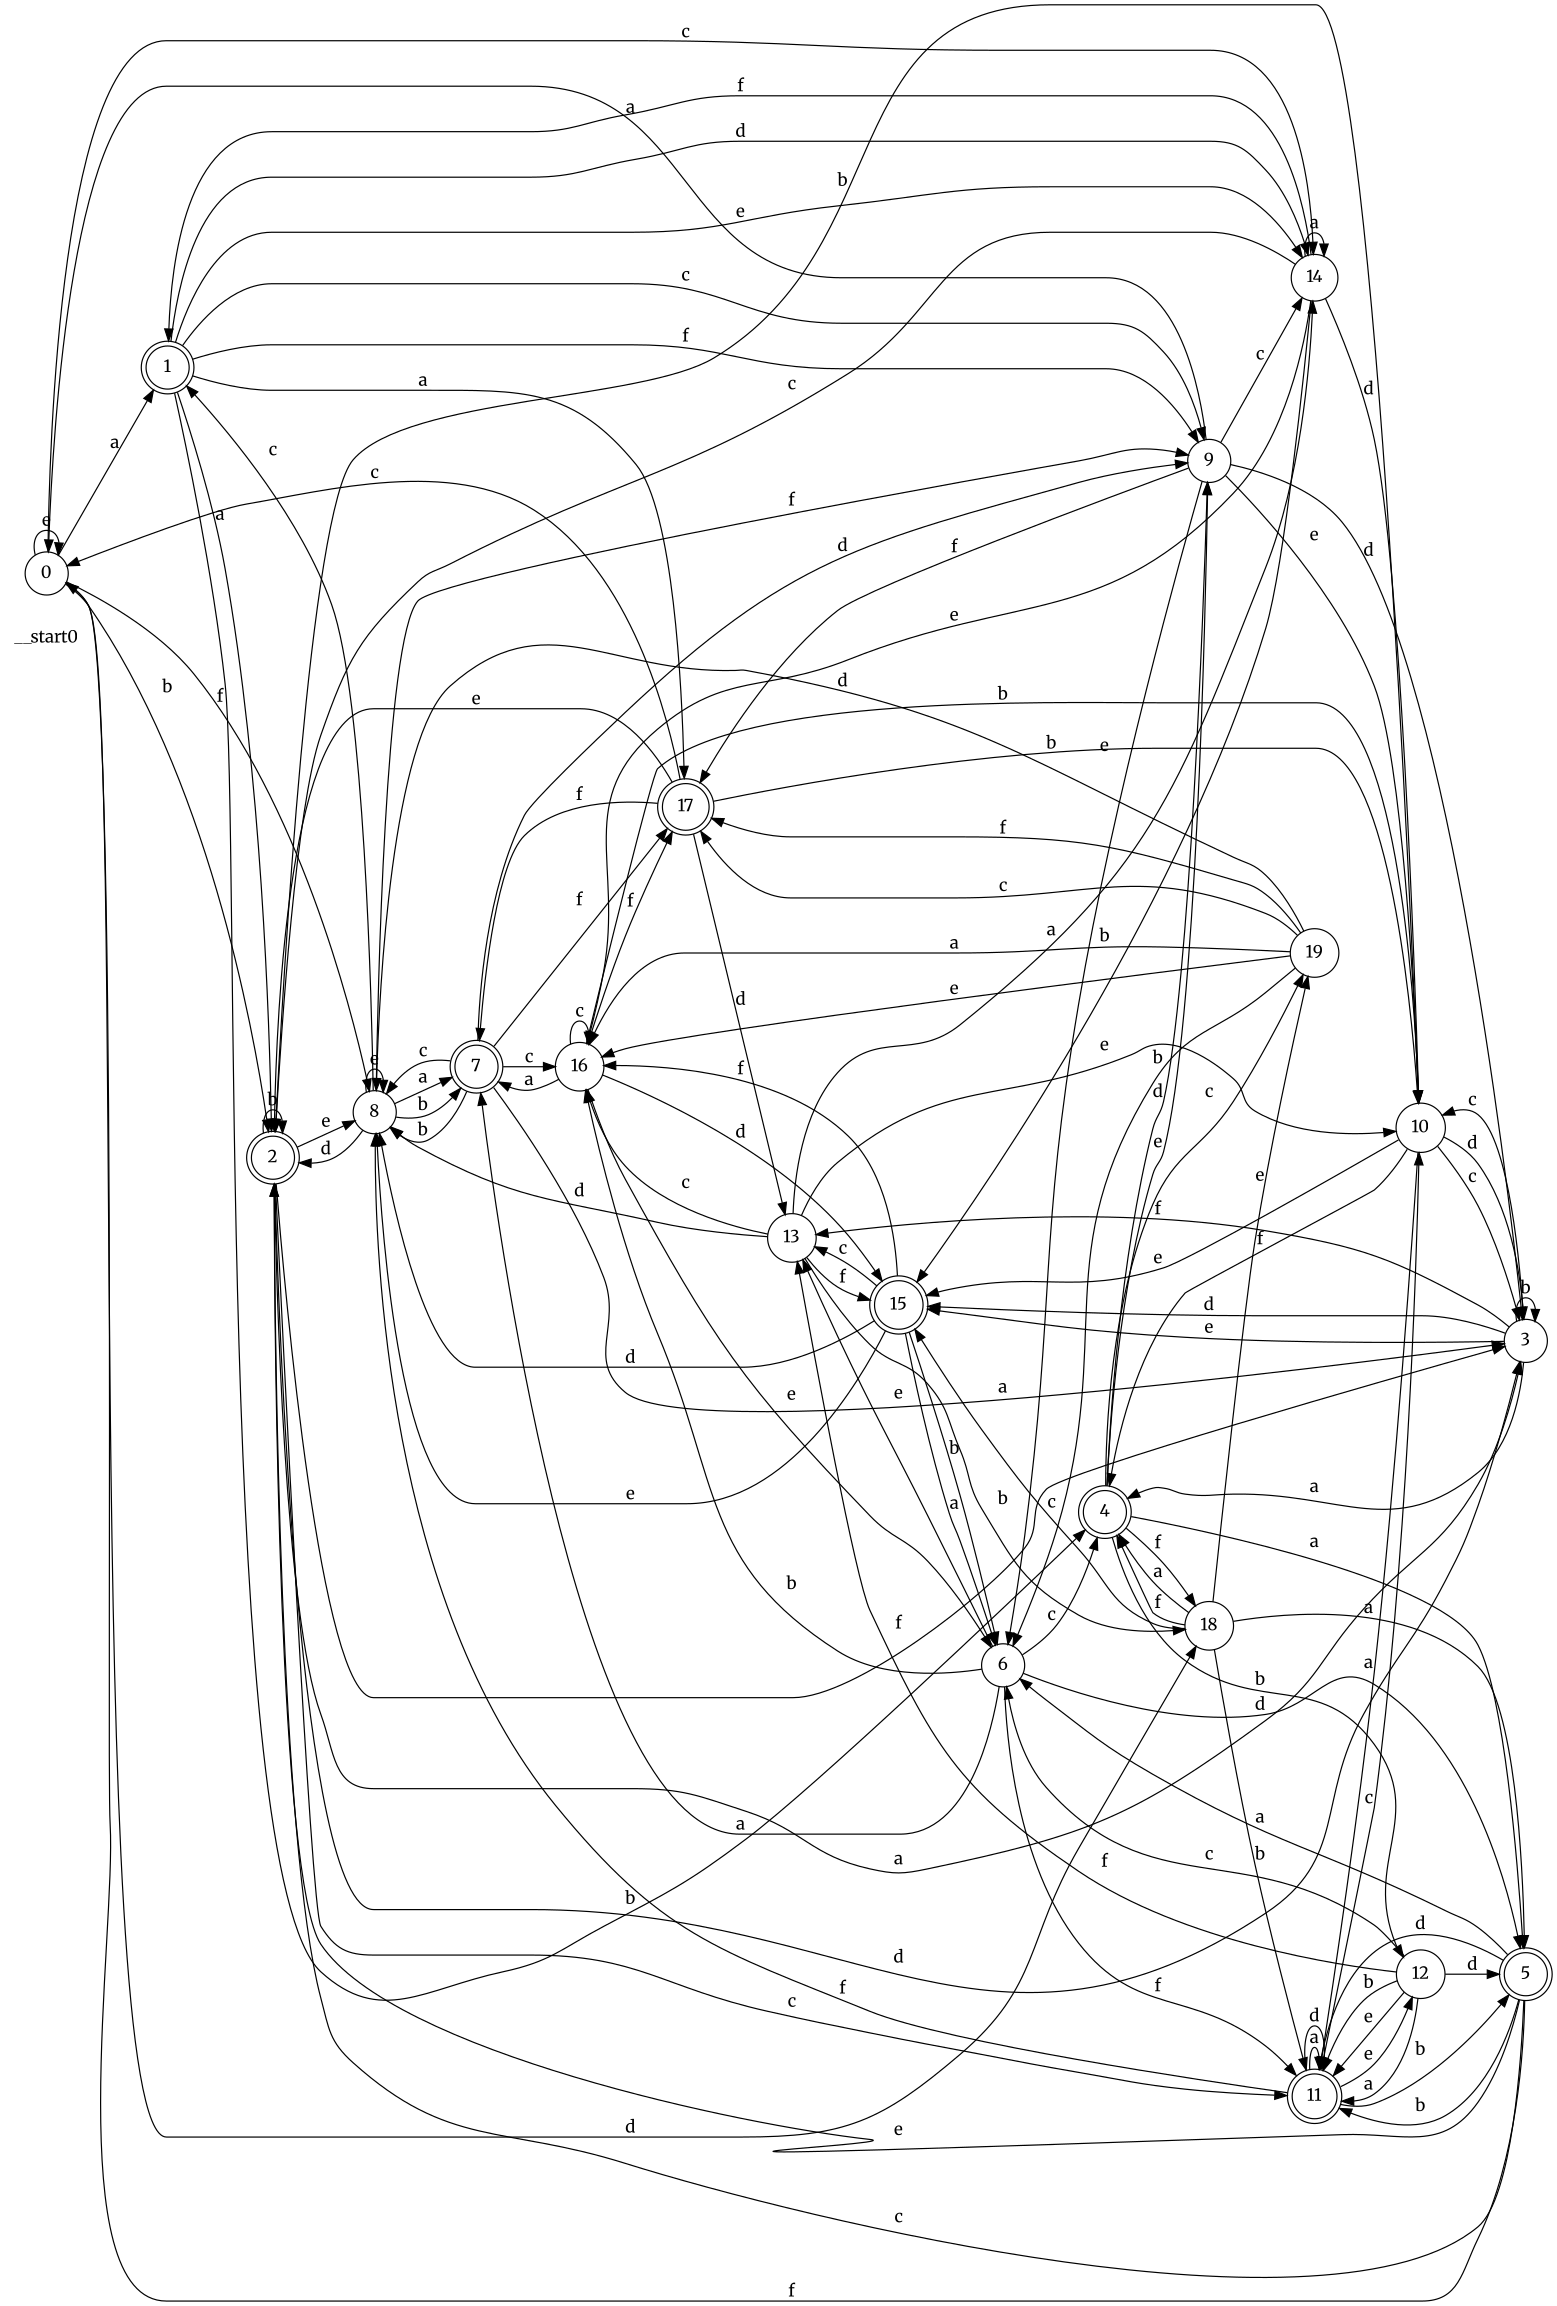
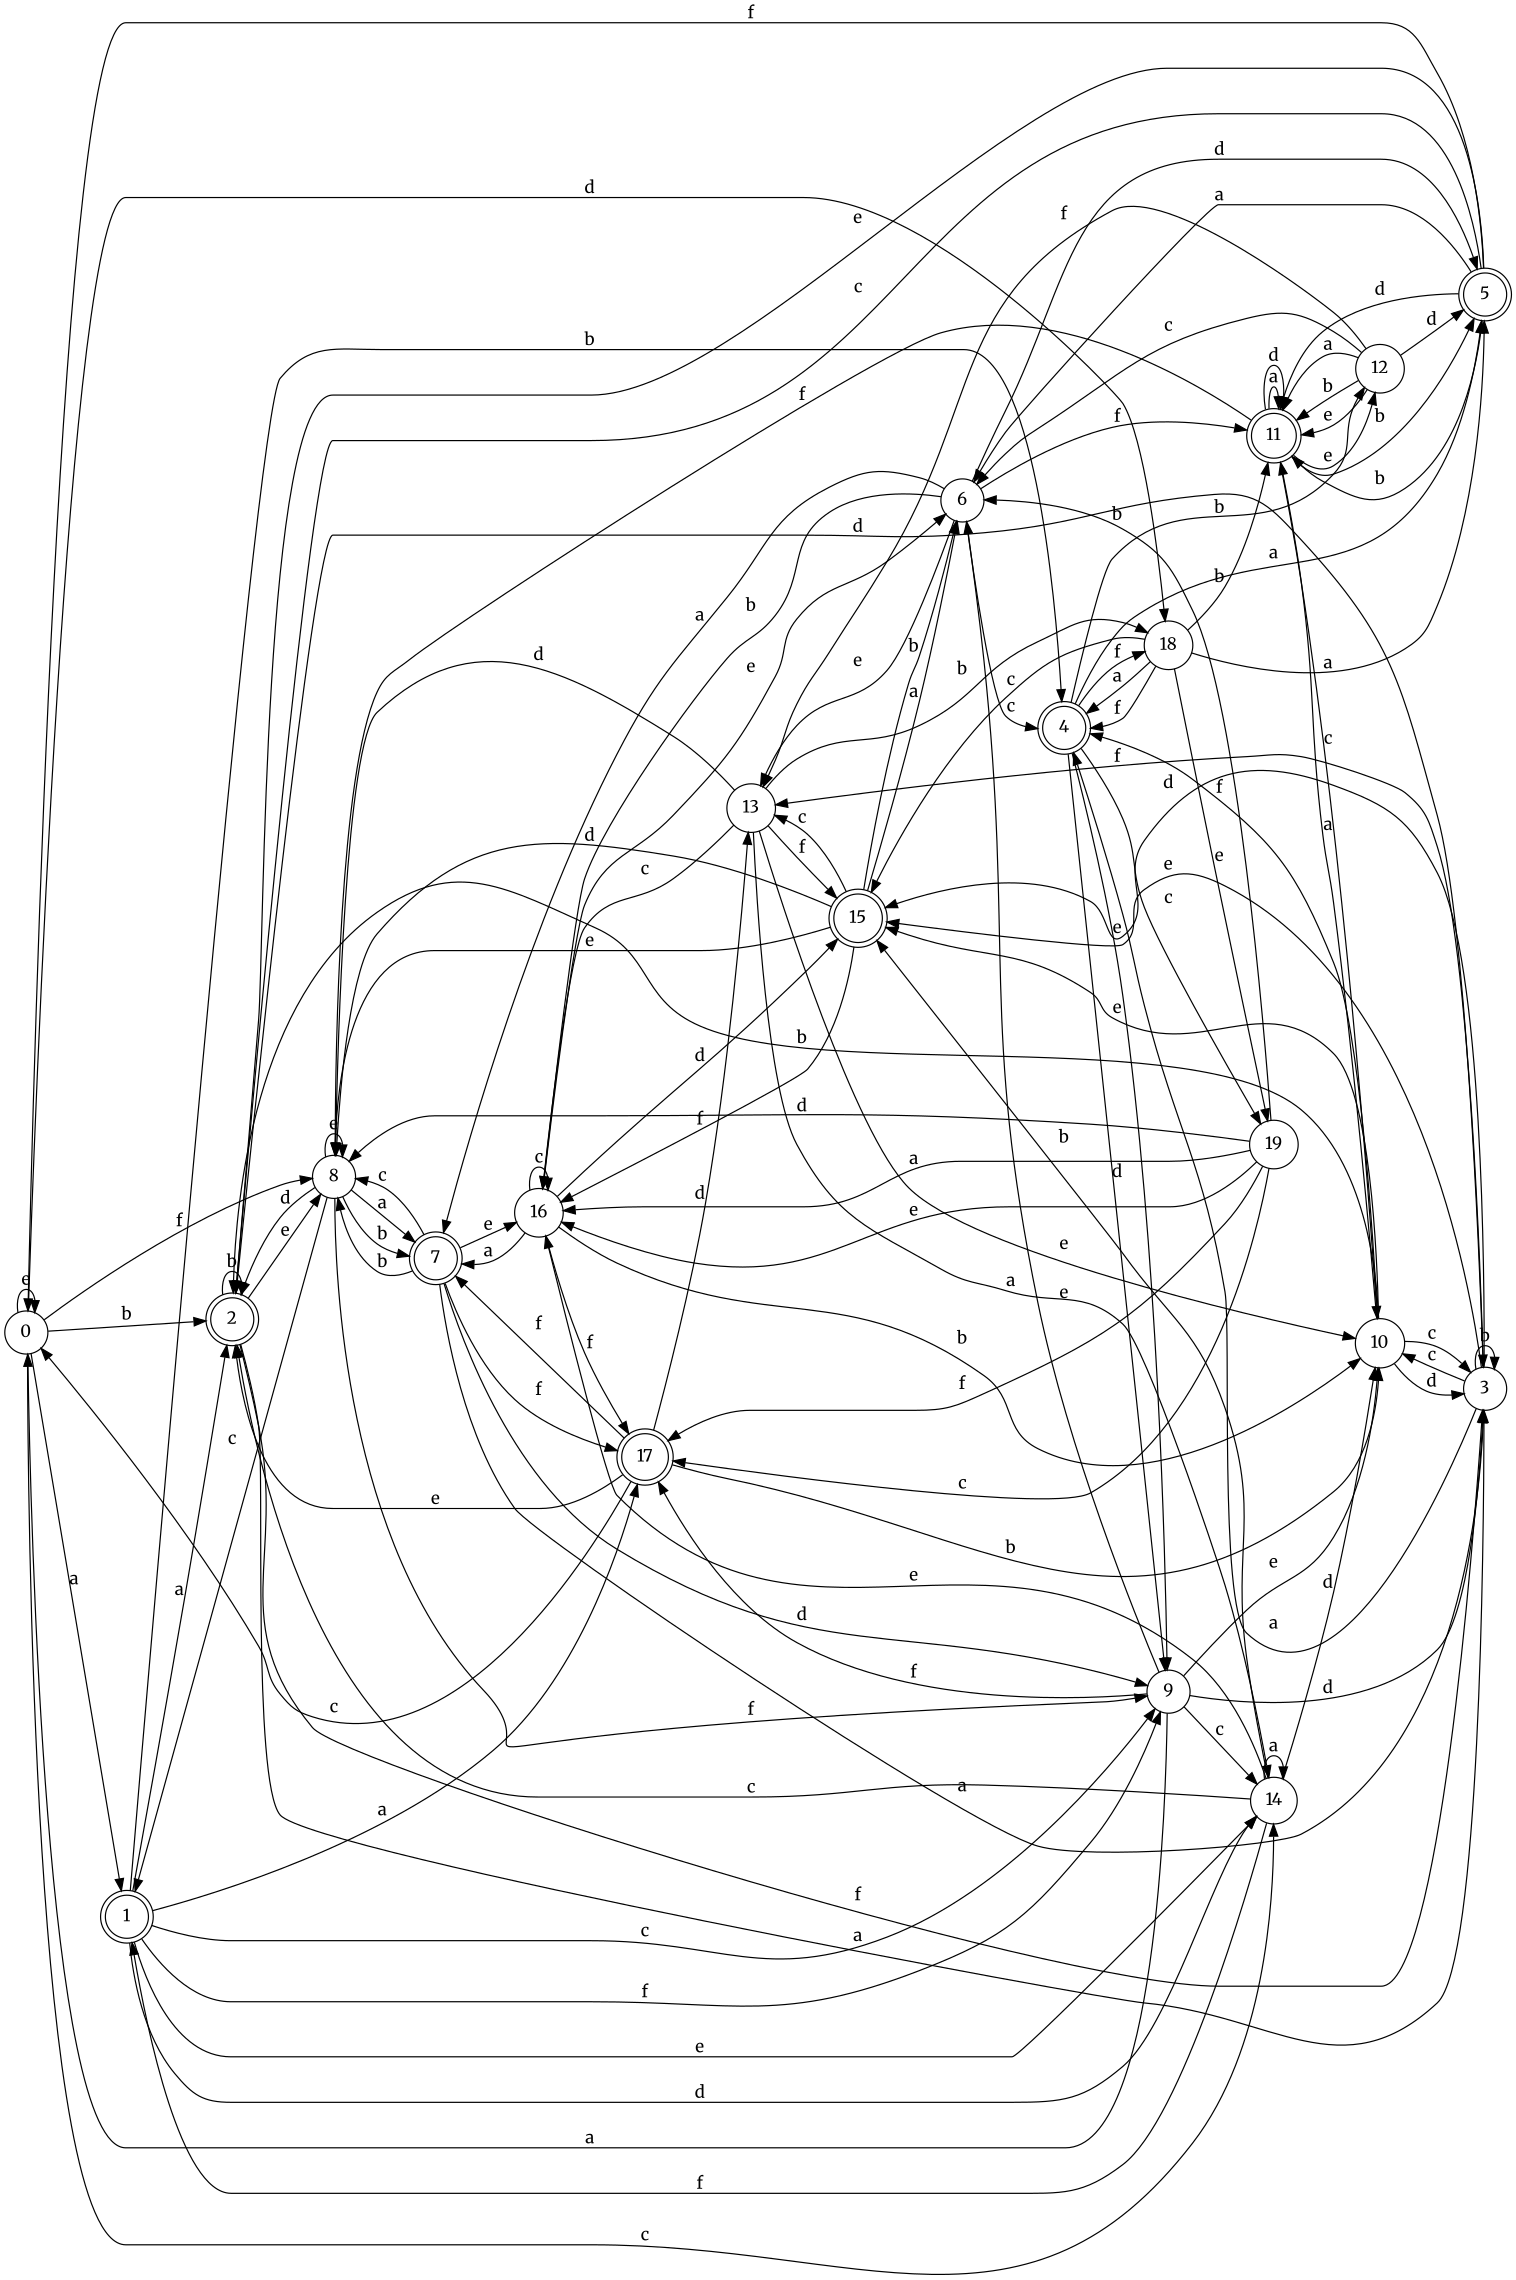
node "__start0": removed
edge "7" -> "16": label "c" -> "e"
edge "2" -> "11": removed, label "c"
